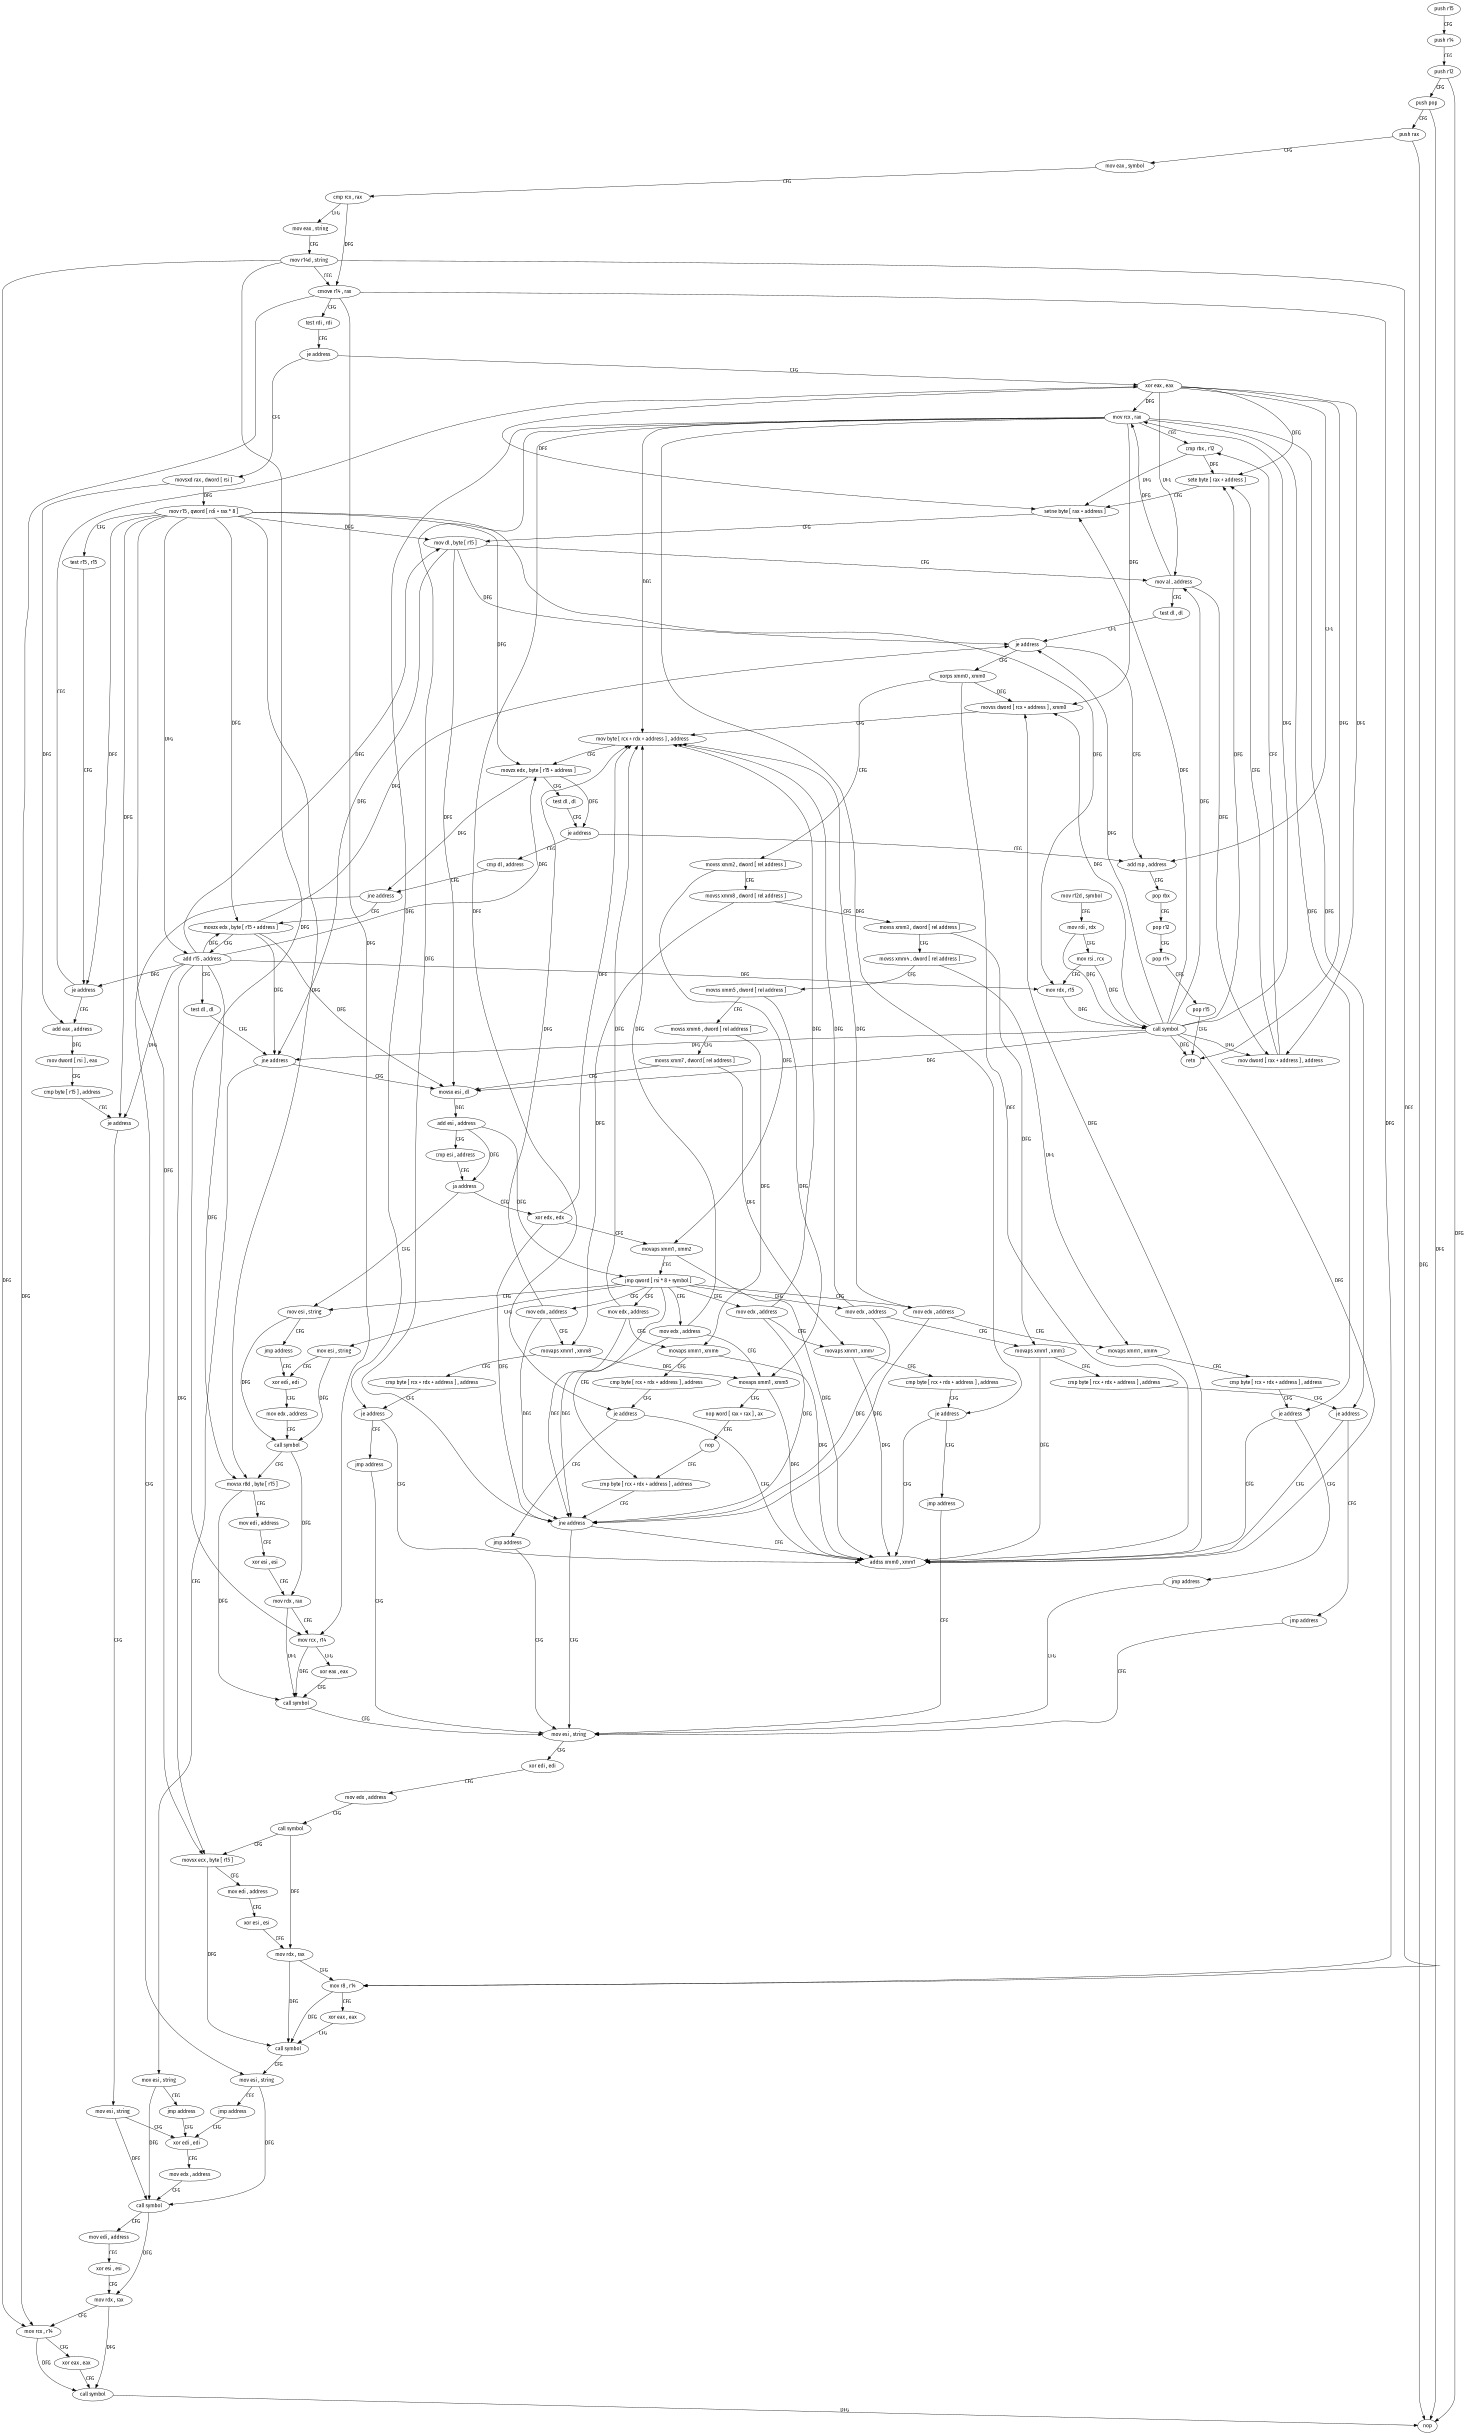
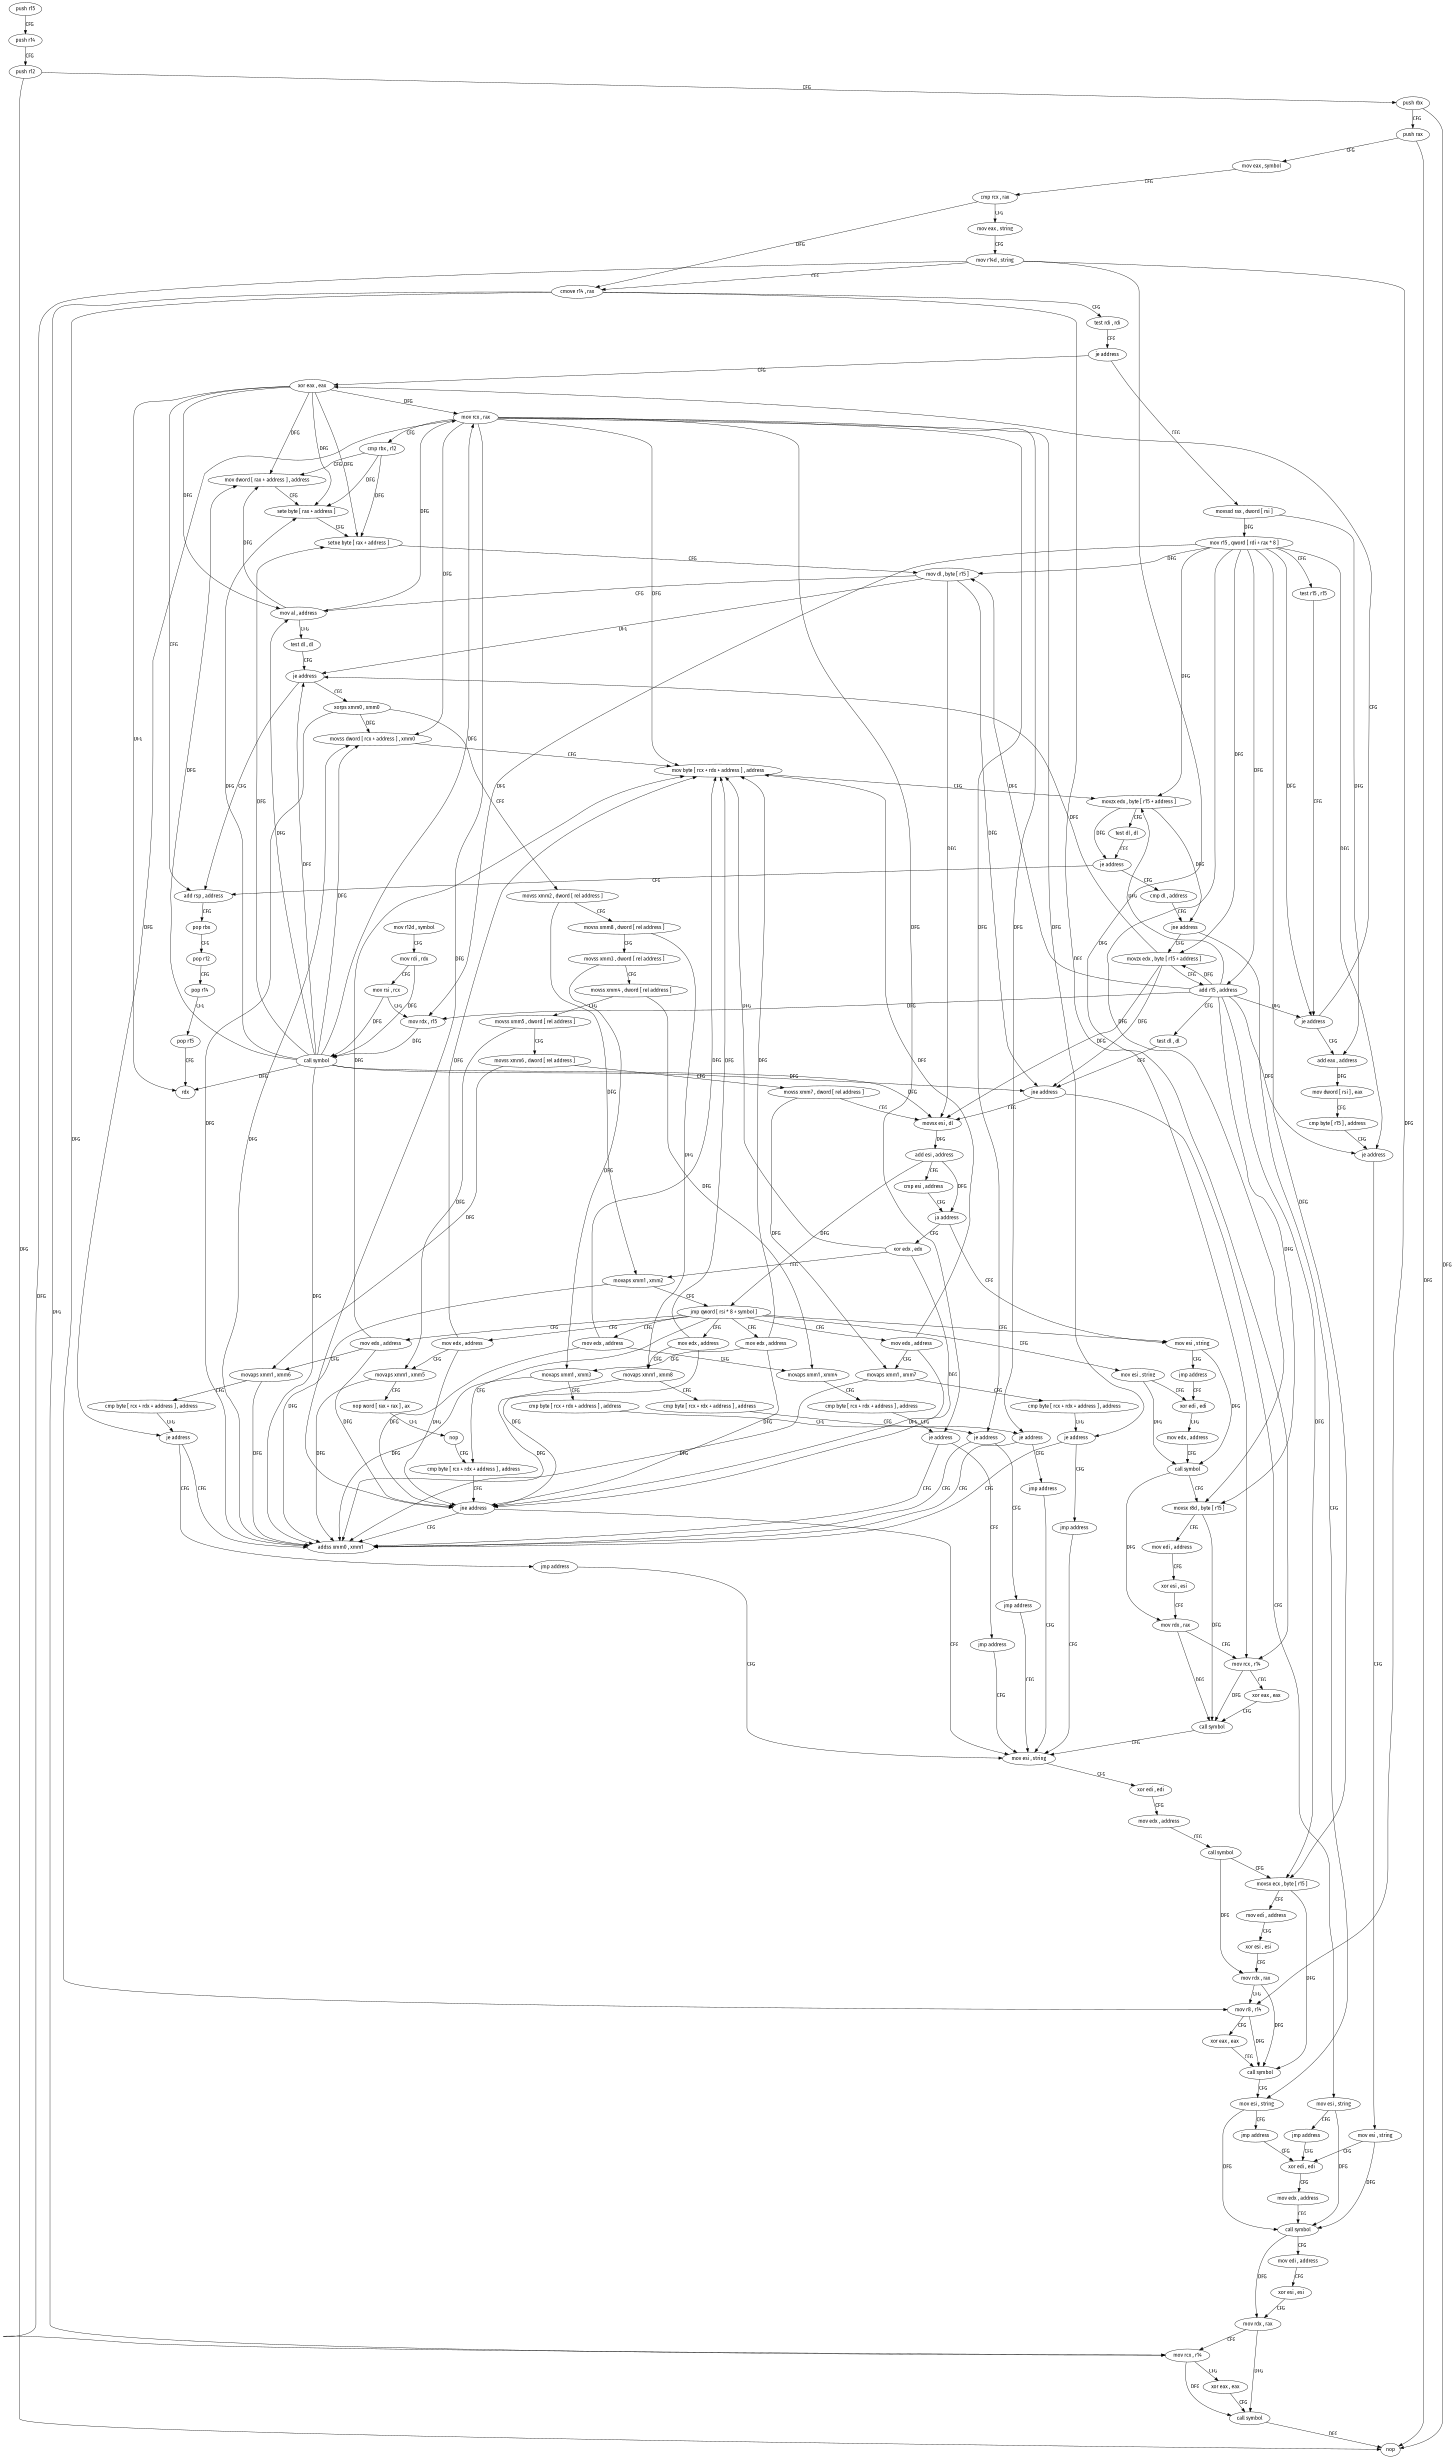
node "push pop": label "push pop" -> "push rbx"
edge "mov dword [ rax + address ] , address" -> "cmp rbx , r12": reversed
node "retn": label "retn" -> "rdx"
edge "movaps xmm1 , xmm8" -> "movaps xmm1 , xmm5": now "movaps xmm1 , xmm8" -> "addss xmm0 , xmm1"
